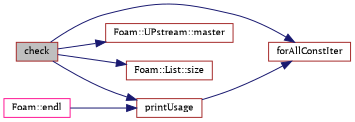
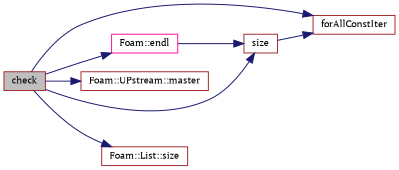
edge "check" -> "Foam::endl": added
node "printUsage": label "printUsage" -> "size"
